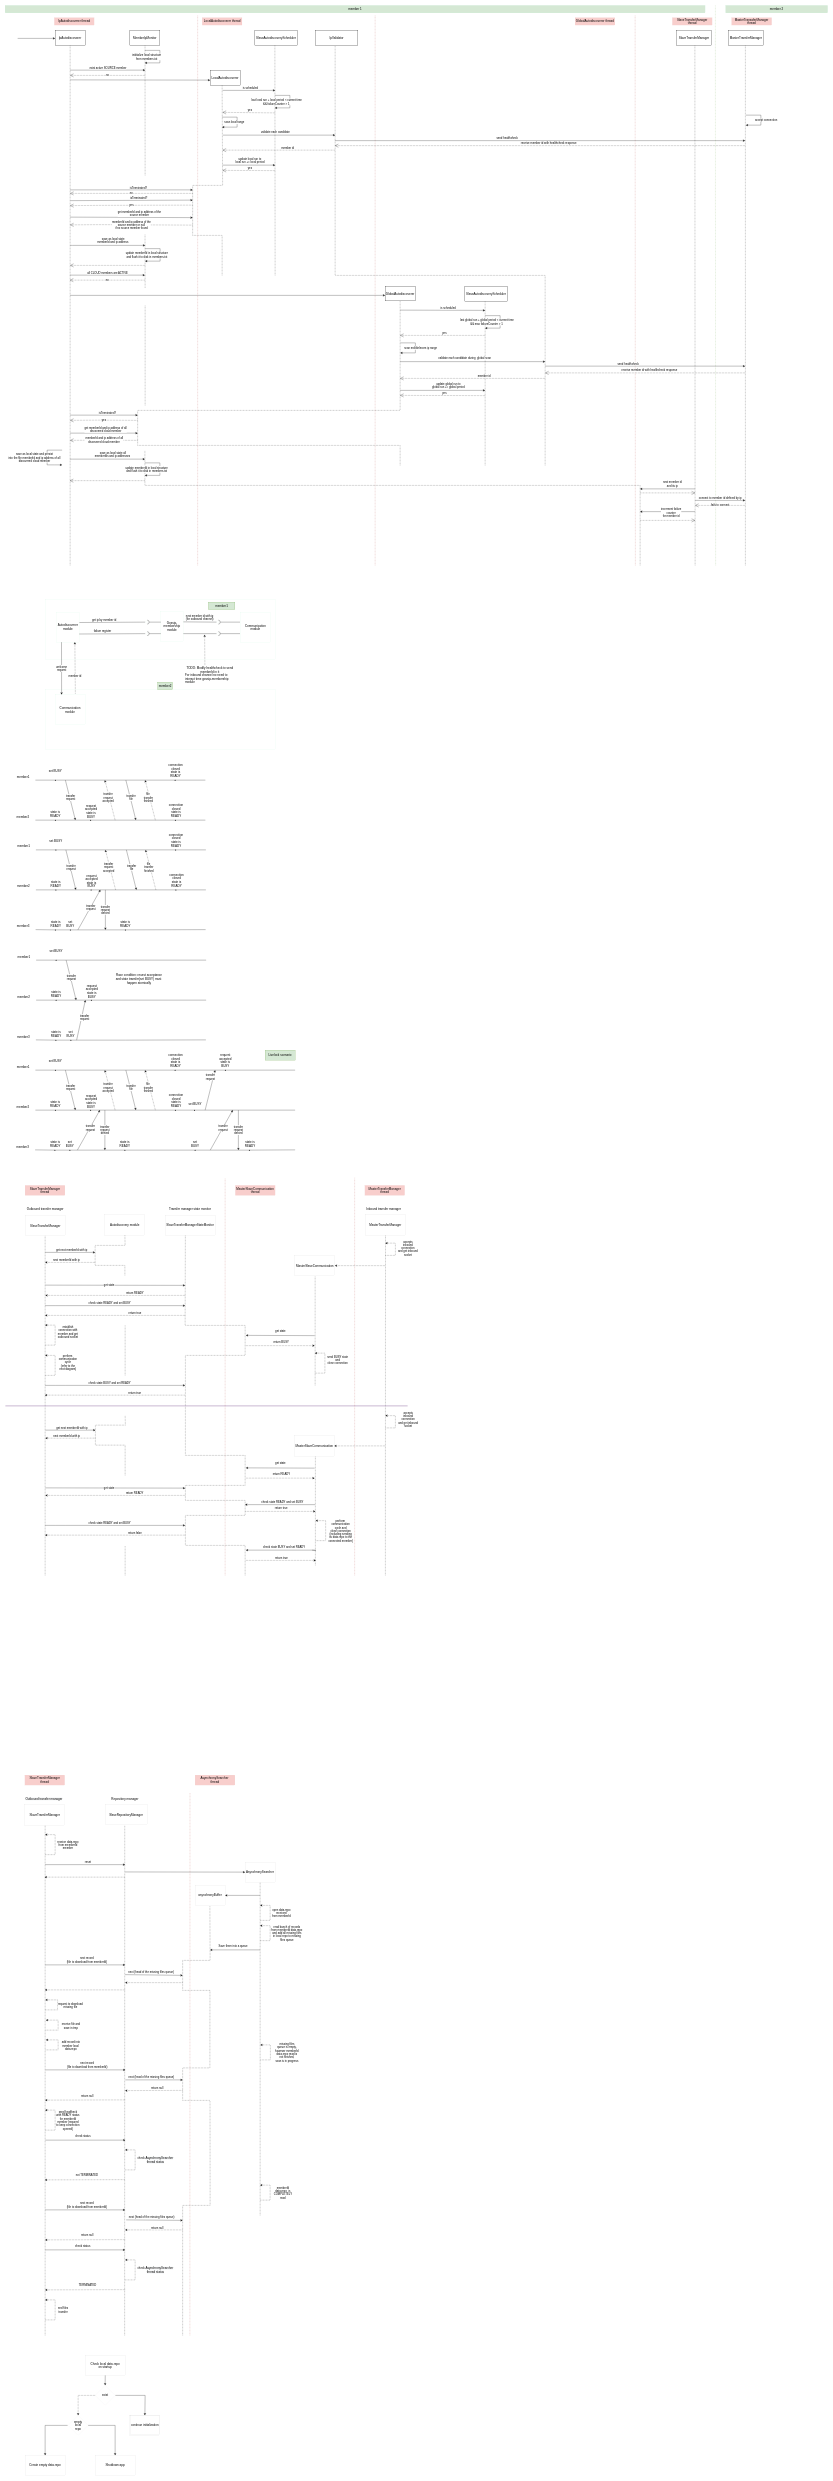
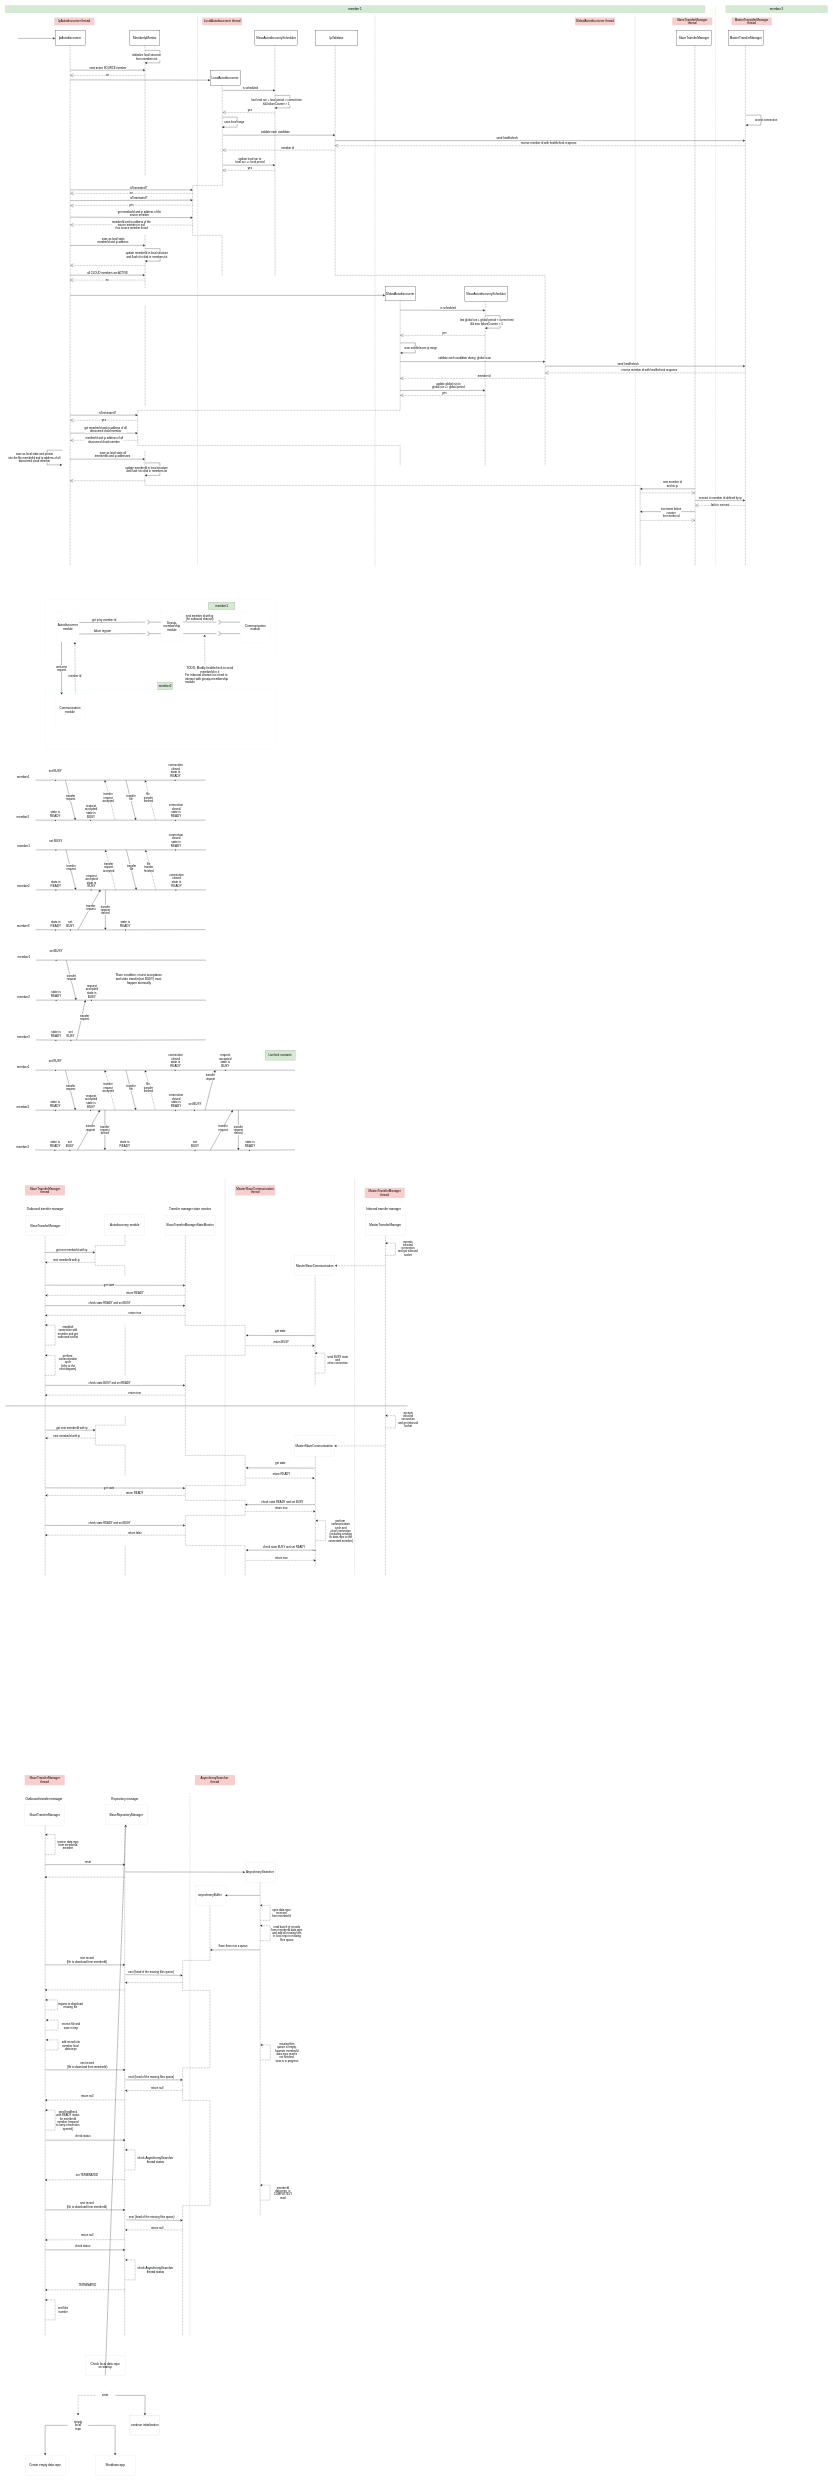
node "TODO: Modify healthcheck to send memberId in it For inbound channel no need to interact time gossip-membership module": label "TODO: Modify healthcheck to send memberId in it For inbound channel no need to interact time gossip-membership module" -> "TODO: Modify healthcheck to send memberId in it For inbound channel no need to interact with gossip-membership module"
node "MasterTransferManager thread": moved (385, 1190) -> (385, 1193)
edge "Check local data.repo on startup" -> "exist": now "Check local data.repo on startup" -> "SlaveRepositoryManager"
